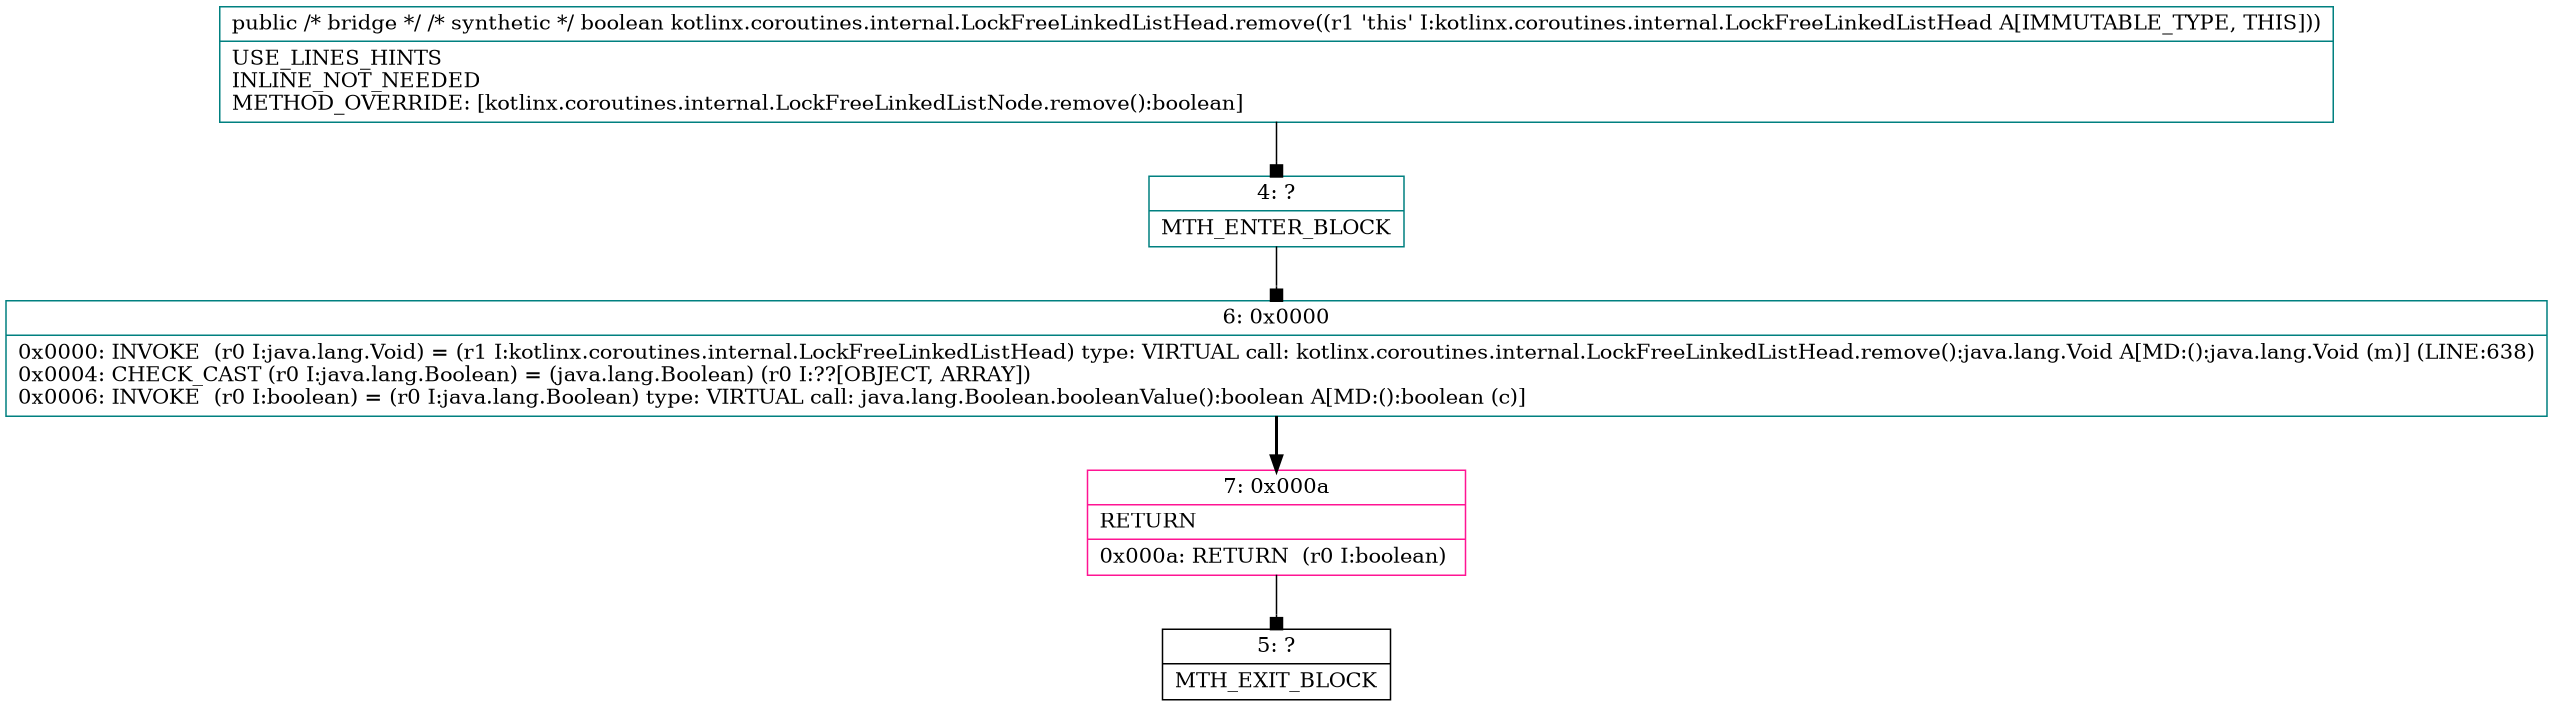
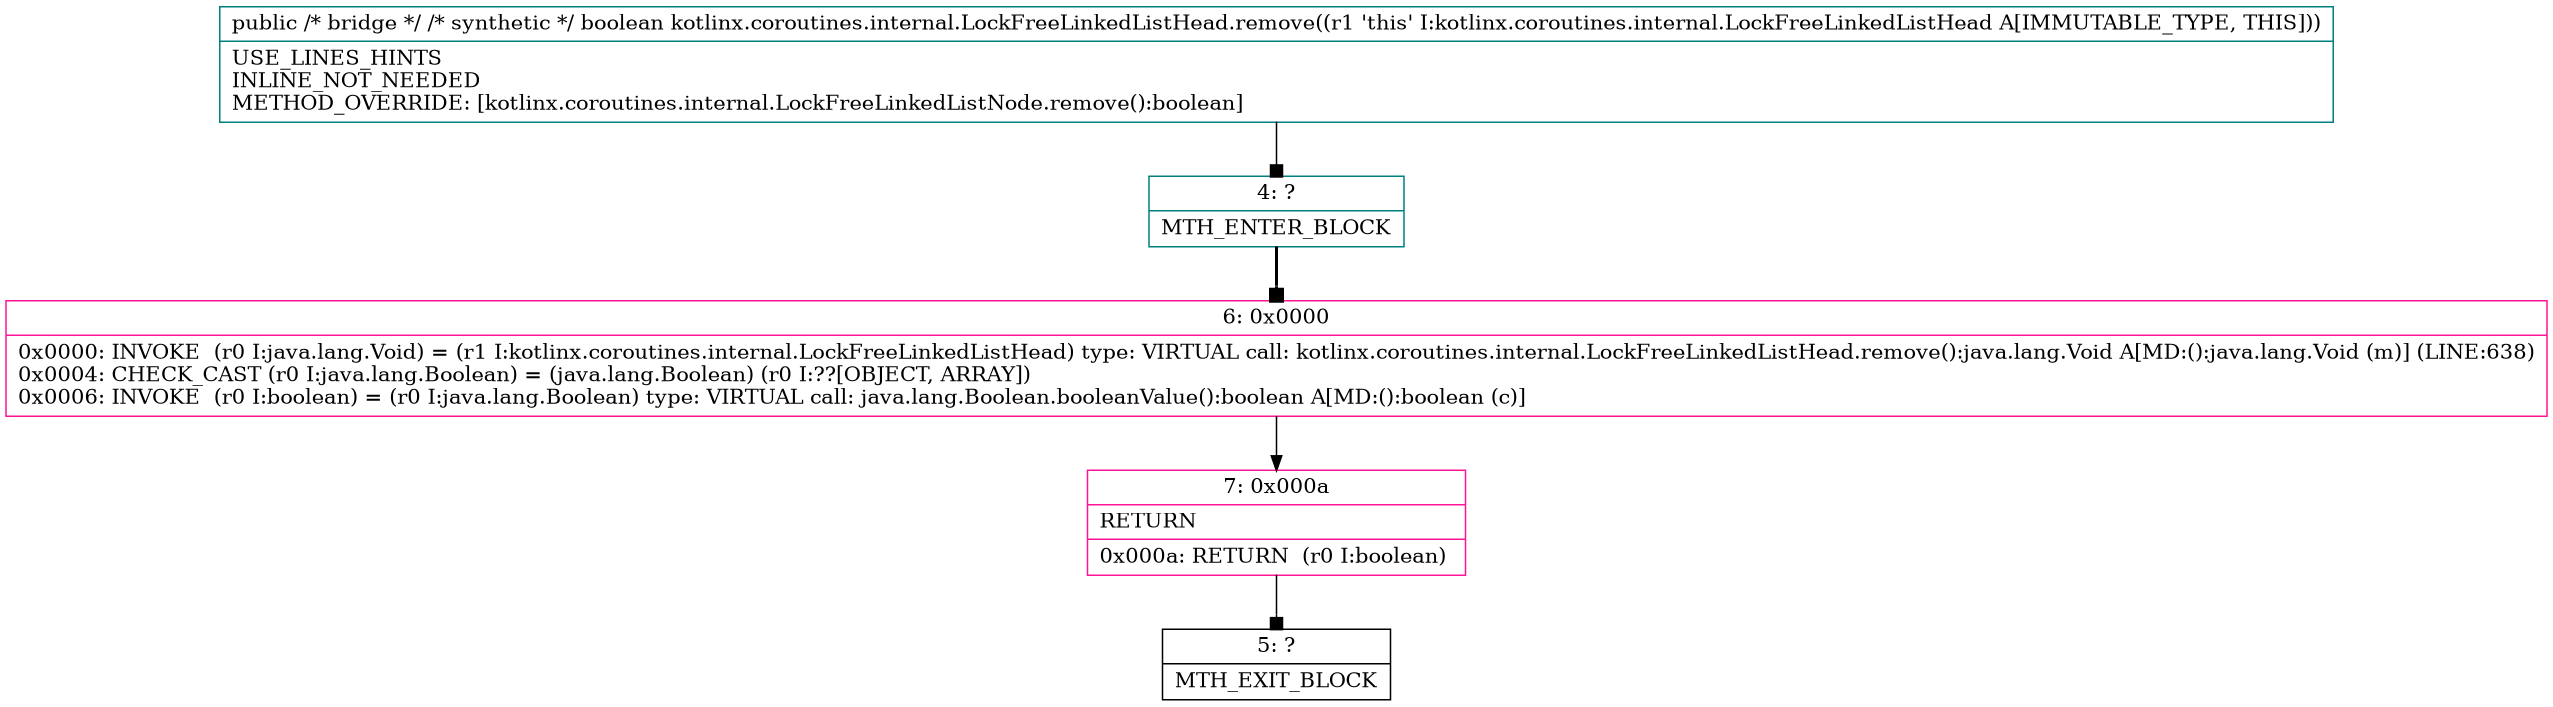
edge "4: ?" -> "6: 0x0000": style solid -> bold
node "6: 0x0000": color teal -> deeppink
edge "6: 0x0000" -> "7: 0x000a": style bold -> solid
